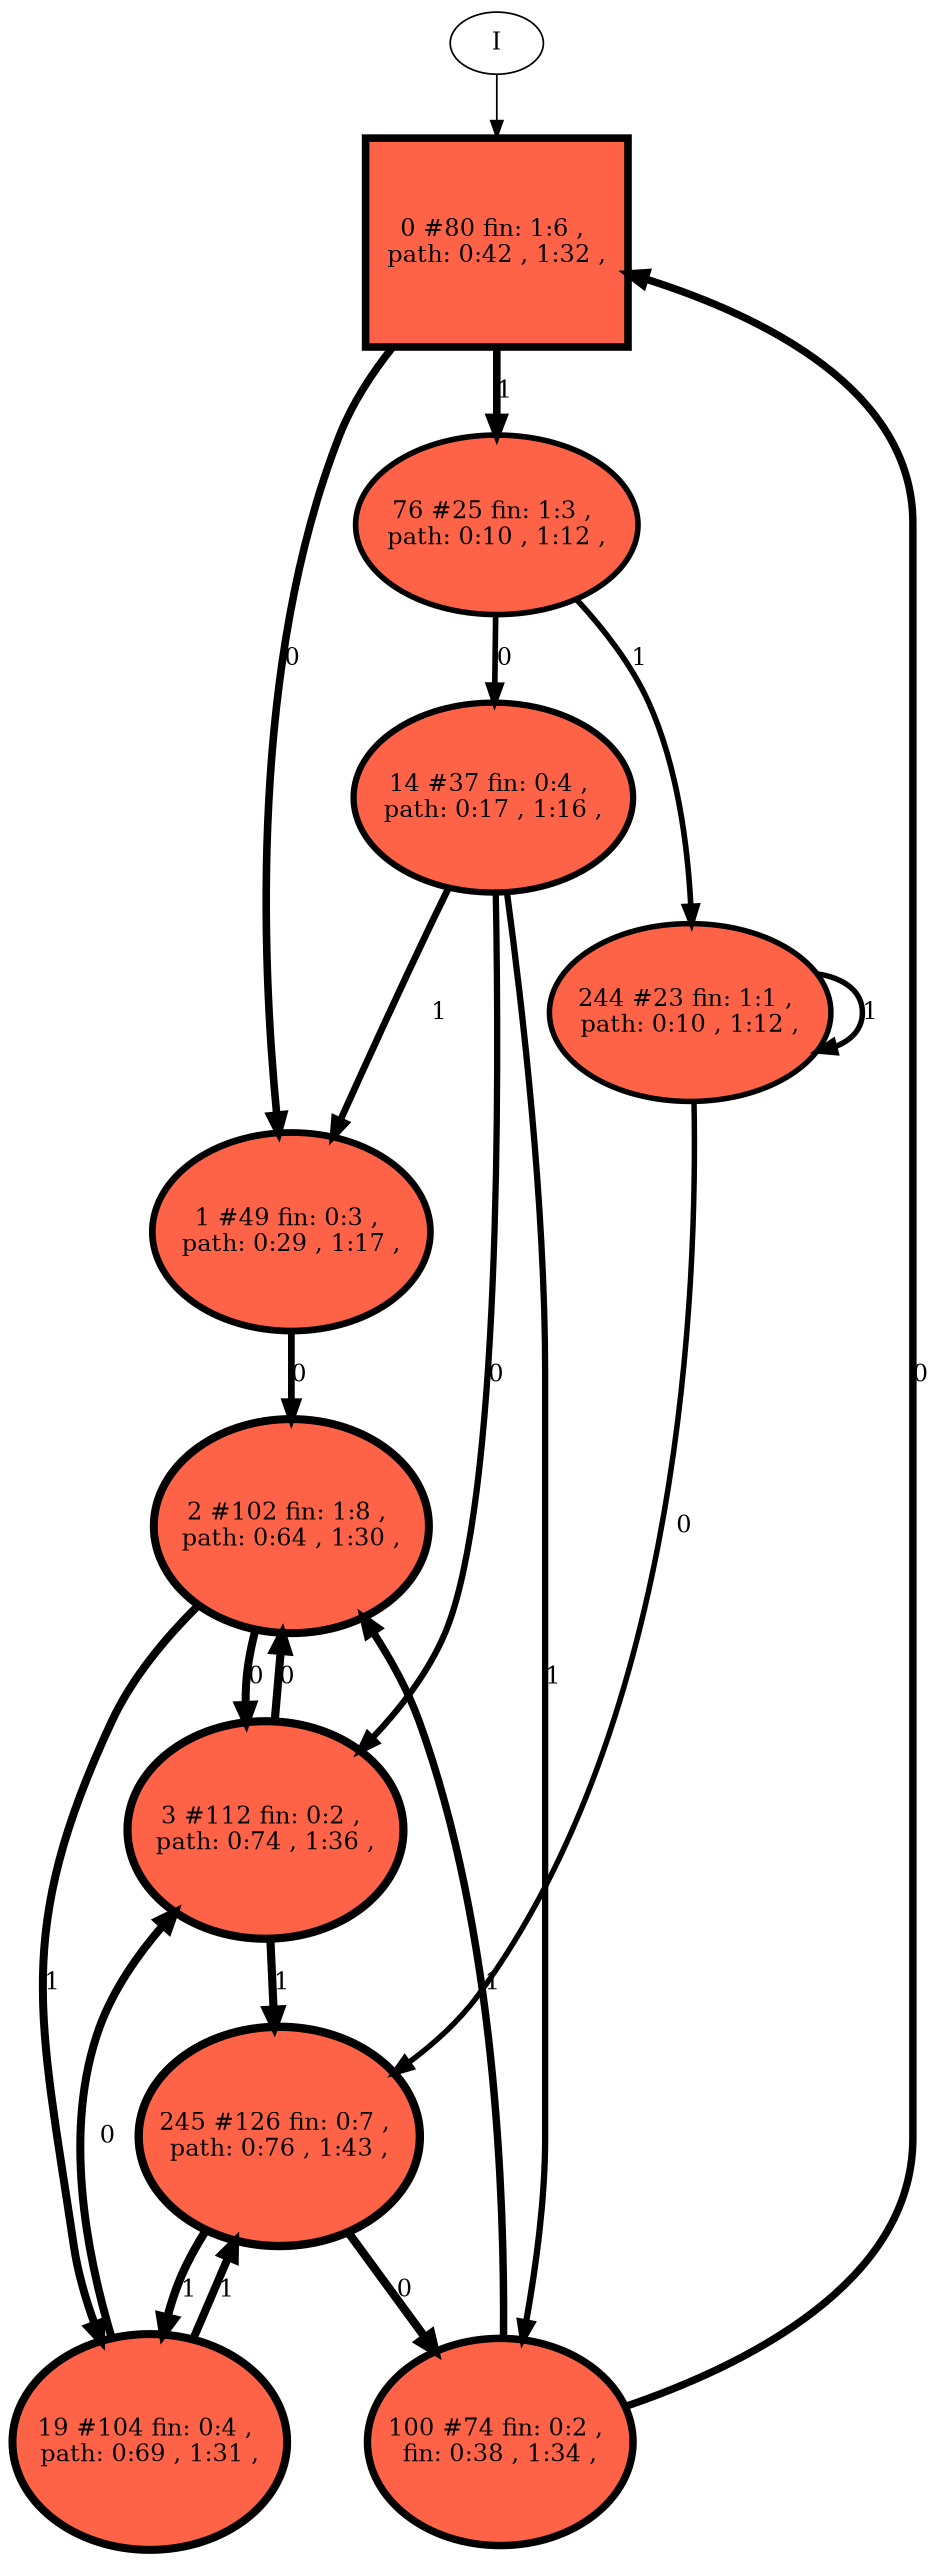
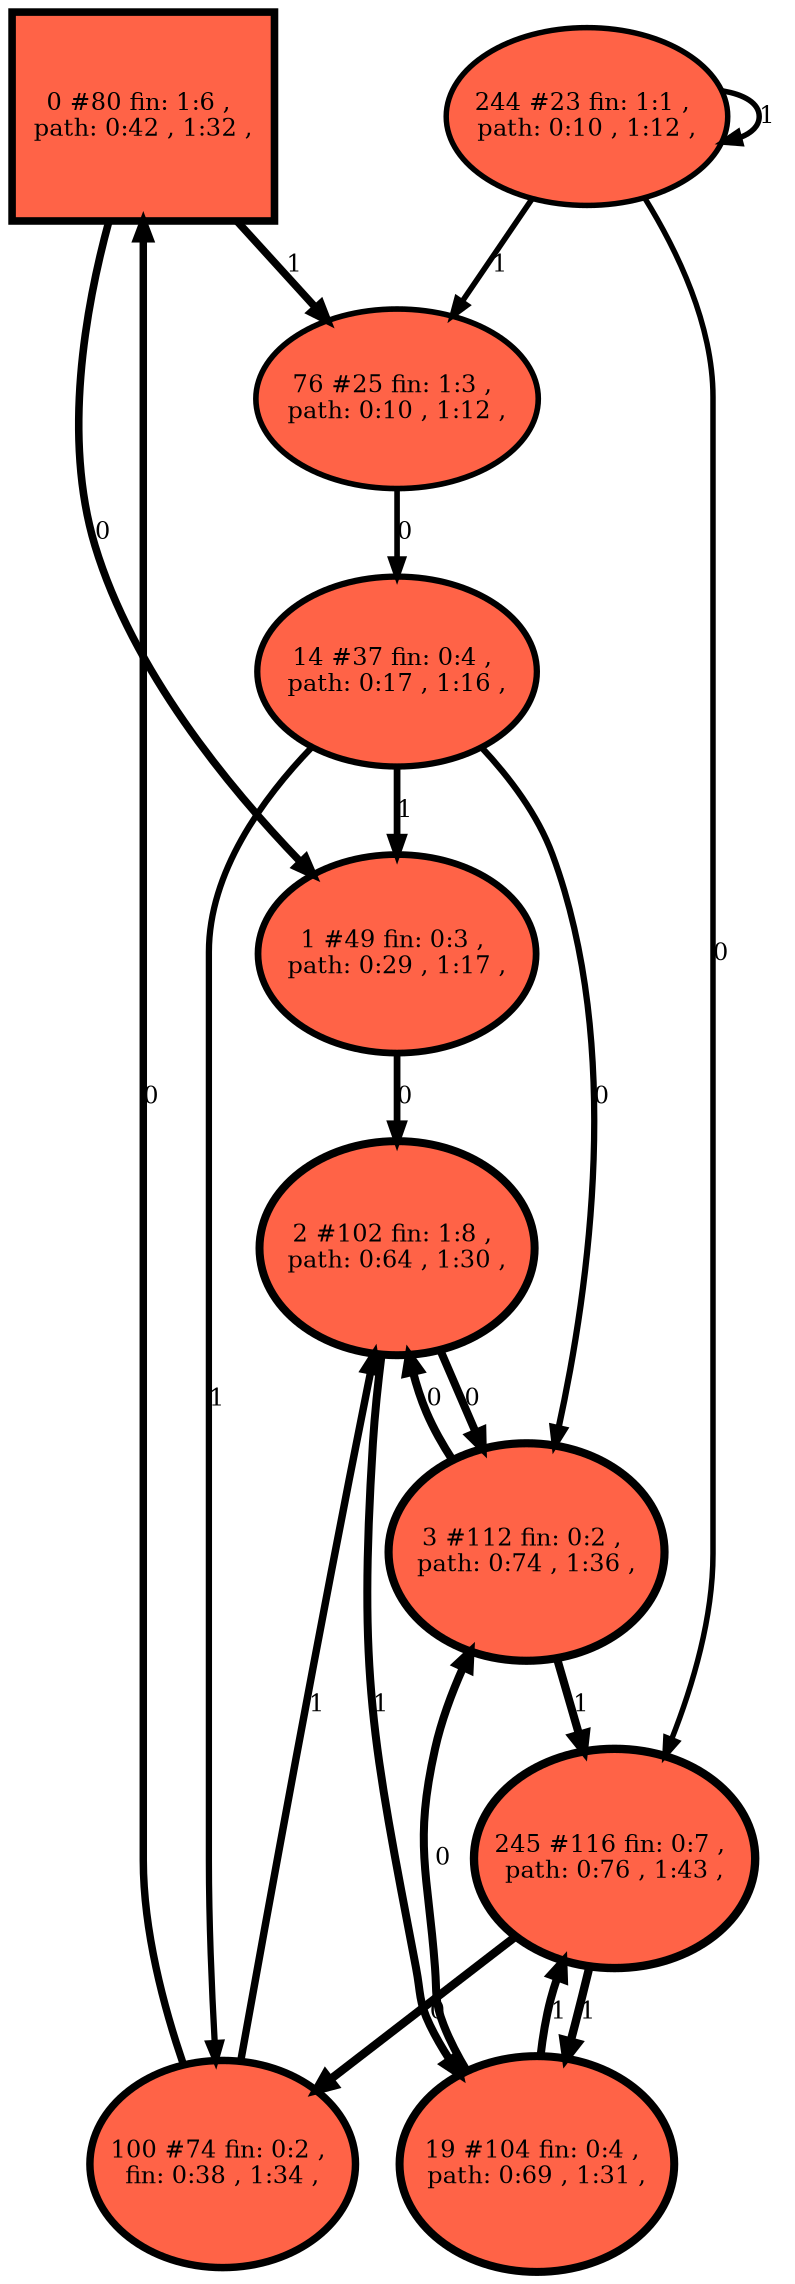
node "I": removed
edge "76 #25 fin: 1:3 , path: 0:10 , 1:12 ," -> "244 #23 fin: 1:1 , path: 0:10 , 1:12 ,": reversed
node "245 #126 fin: 0:7 , path: 0:76 , 1:43 ,": label "245 #126 fin: 0:7 , path: 0:76 , 1:43 ," -> "245 #116 fin: 0:7 , path: 0:76 , 1:43 ,"
